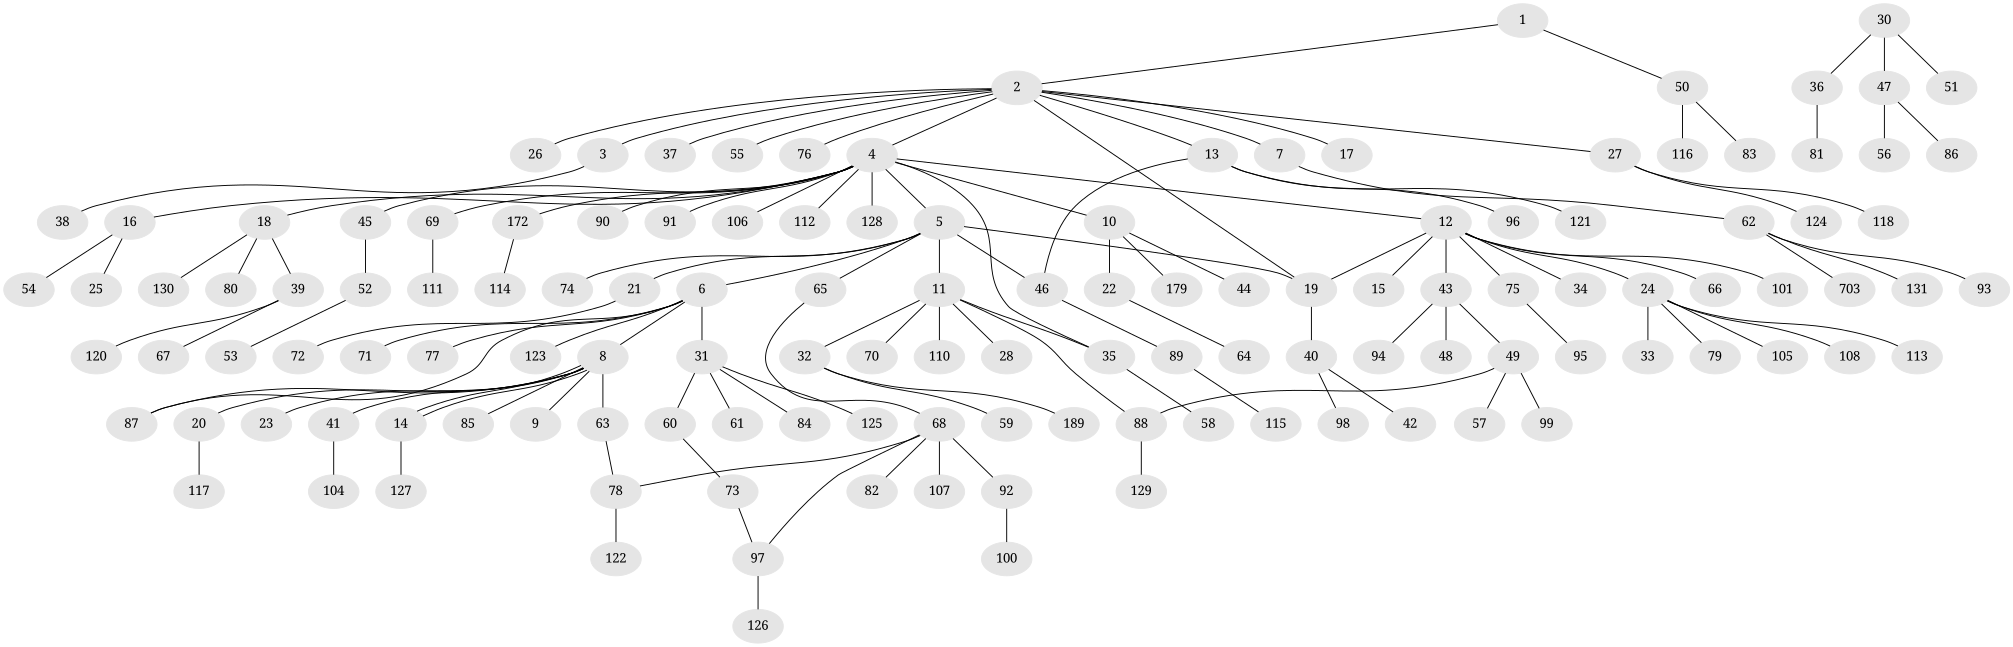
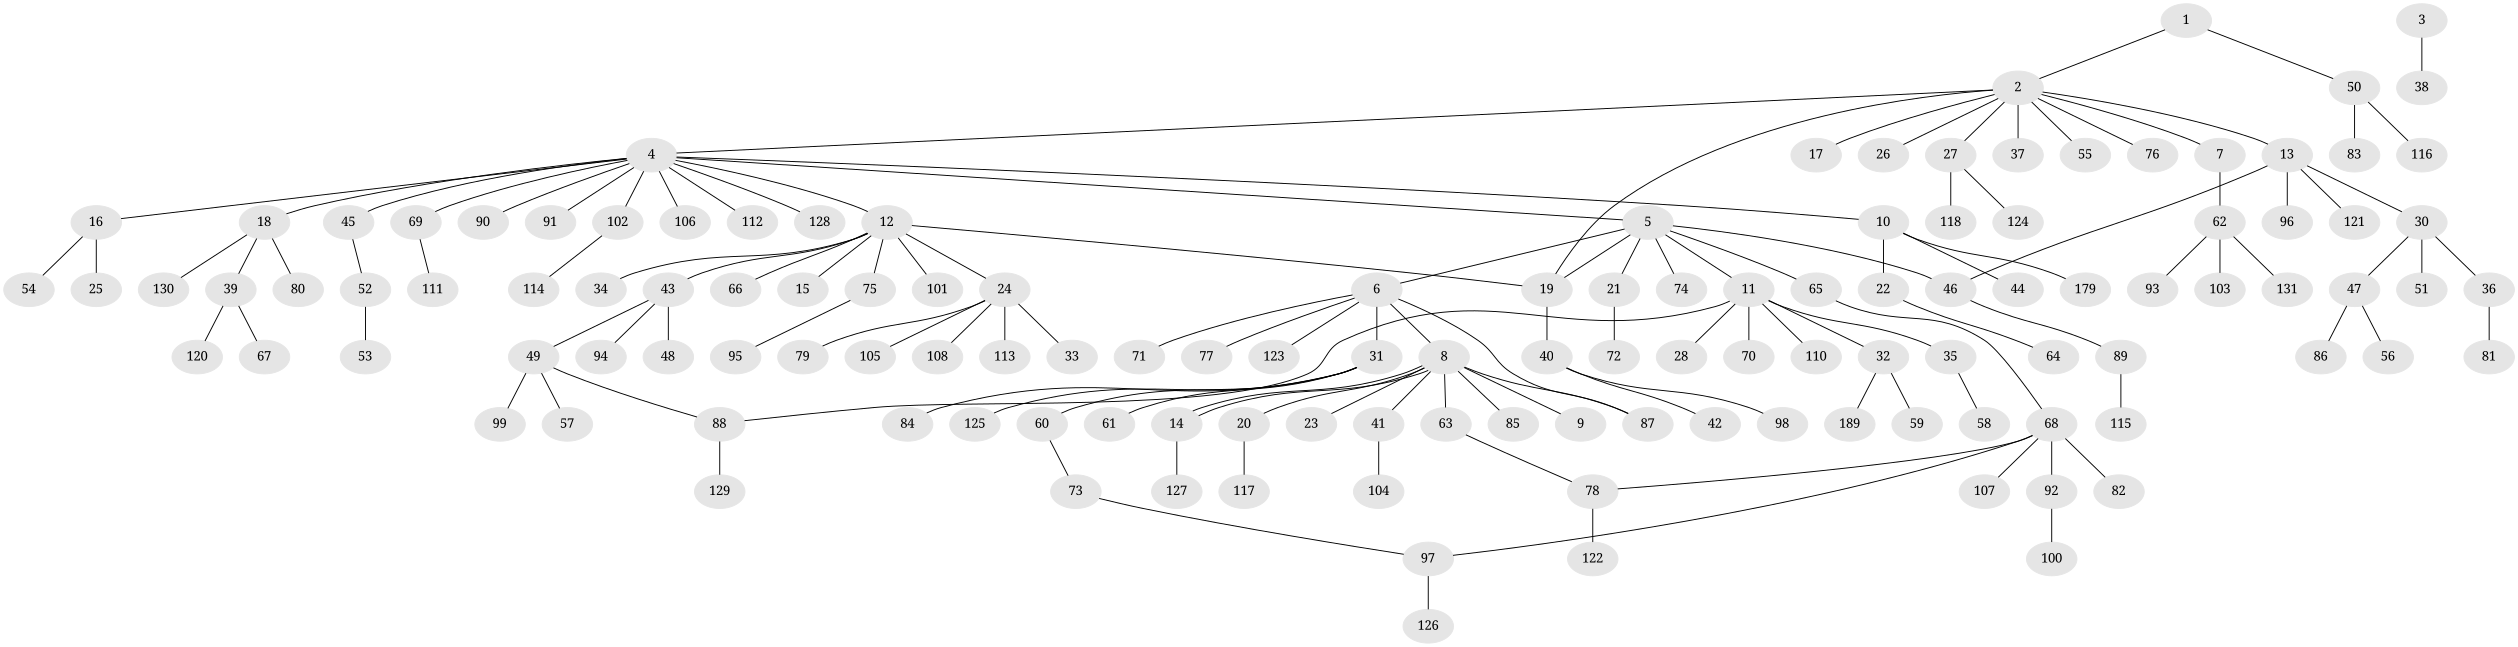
edge "2" -- "3": removed
edge "13" -- "30": added
node "172": label "172" -> "102"
edge "4" -- "35": removed
node "703": label "703" -> "103"
